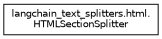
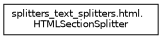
node "langchain_text_splitters.html. HTMLSectionSplitter": label "langchain_text_splitters.html. HTMLSectionSplitter" -> "splitters_text_splitters.html. HTMLSectionSplitter"
